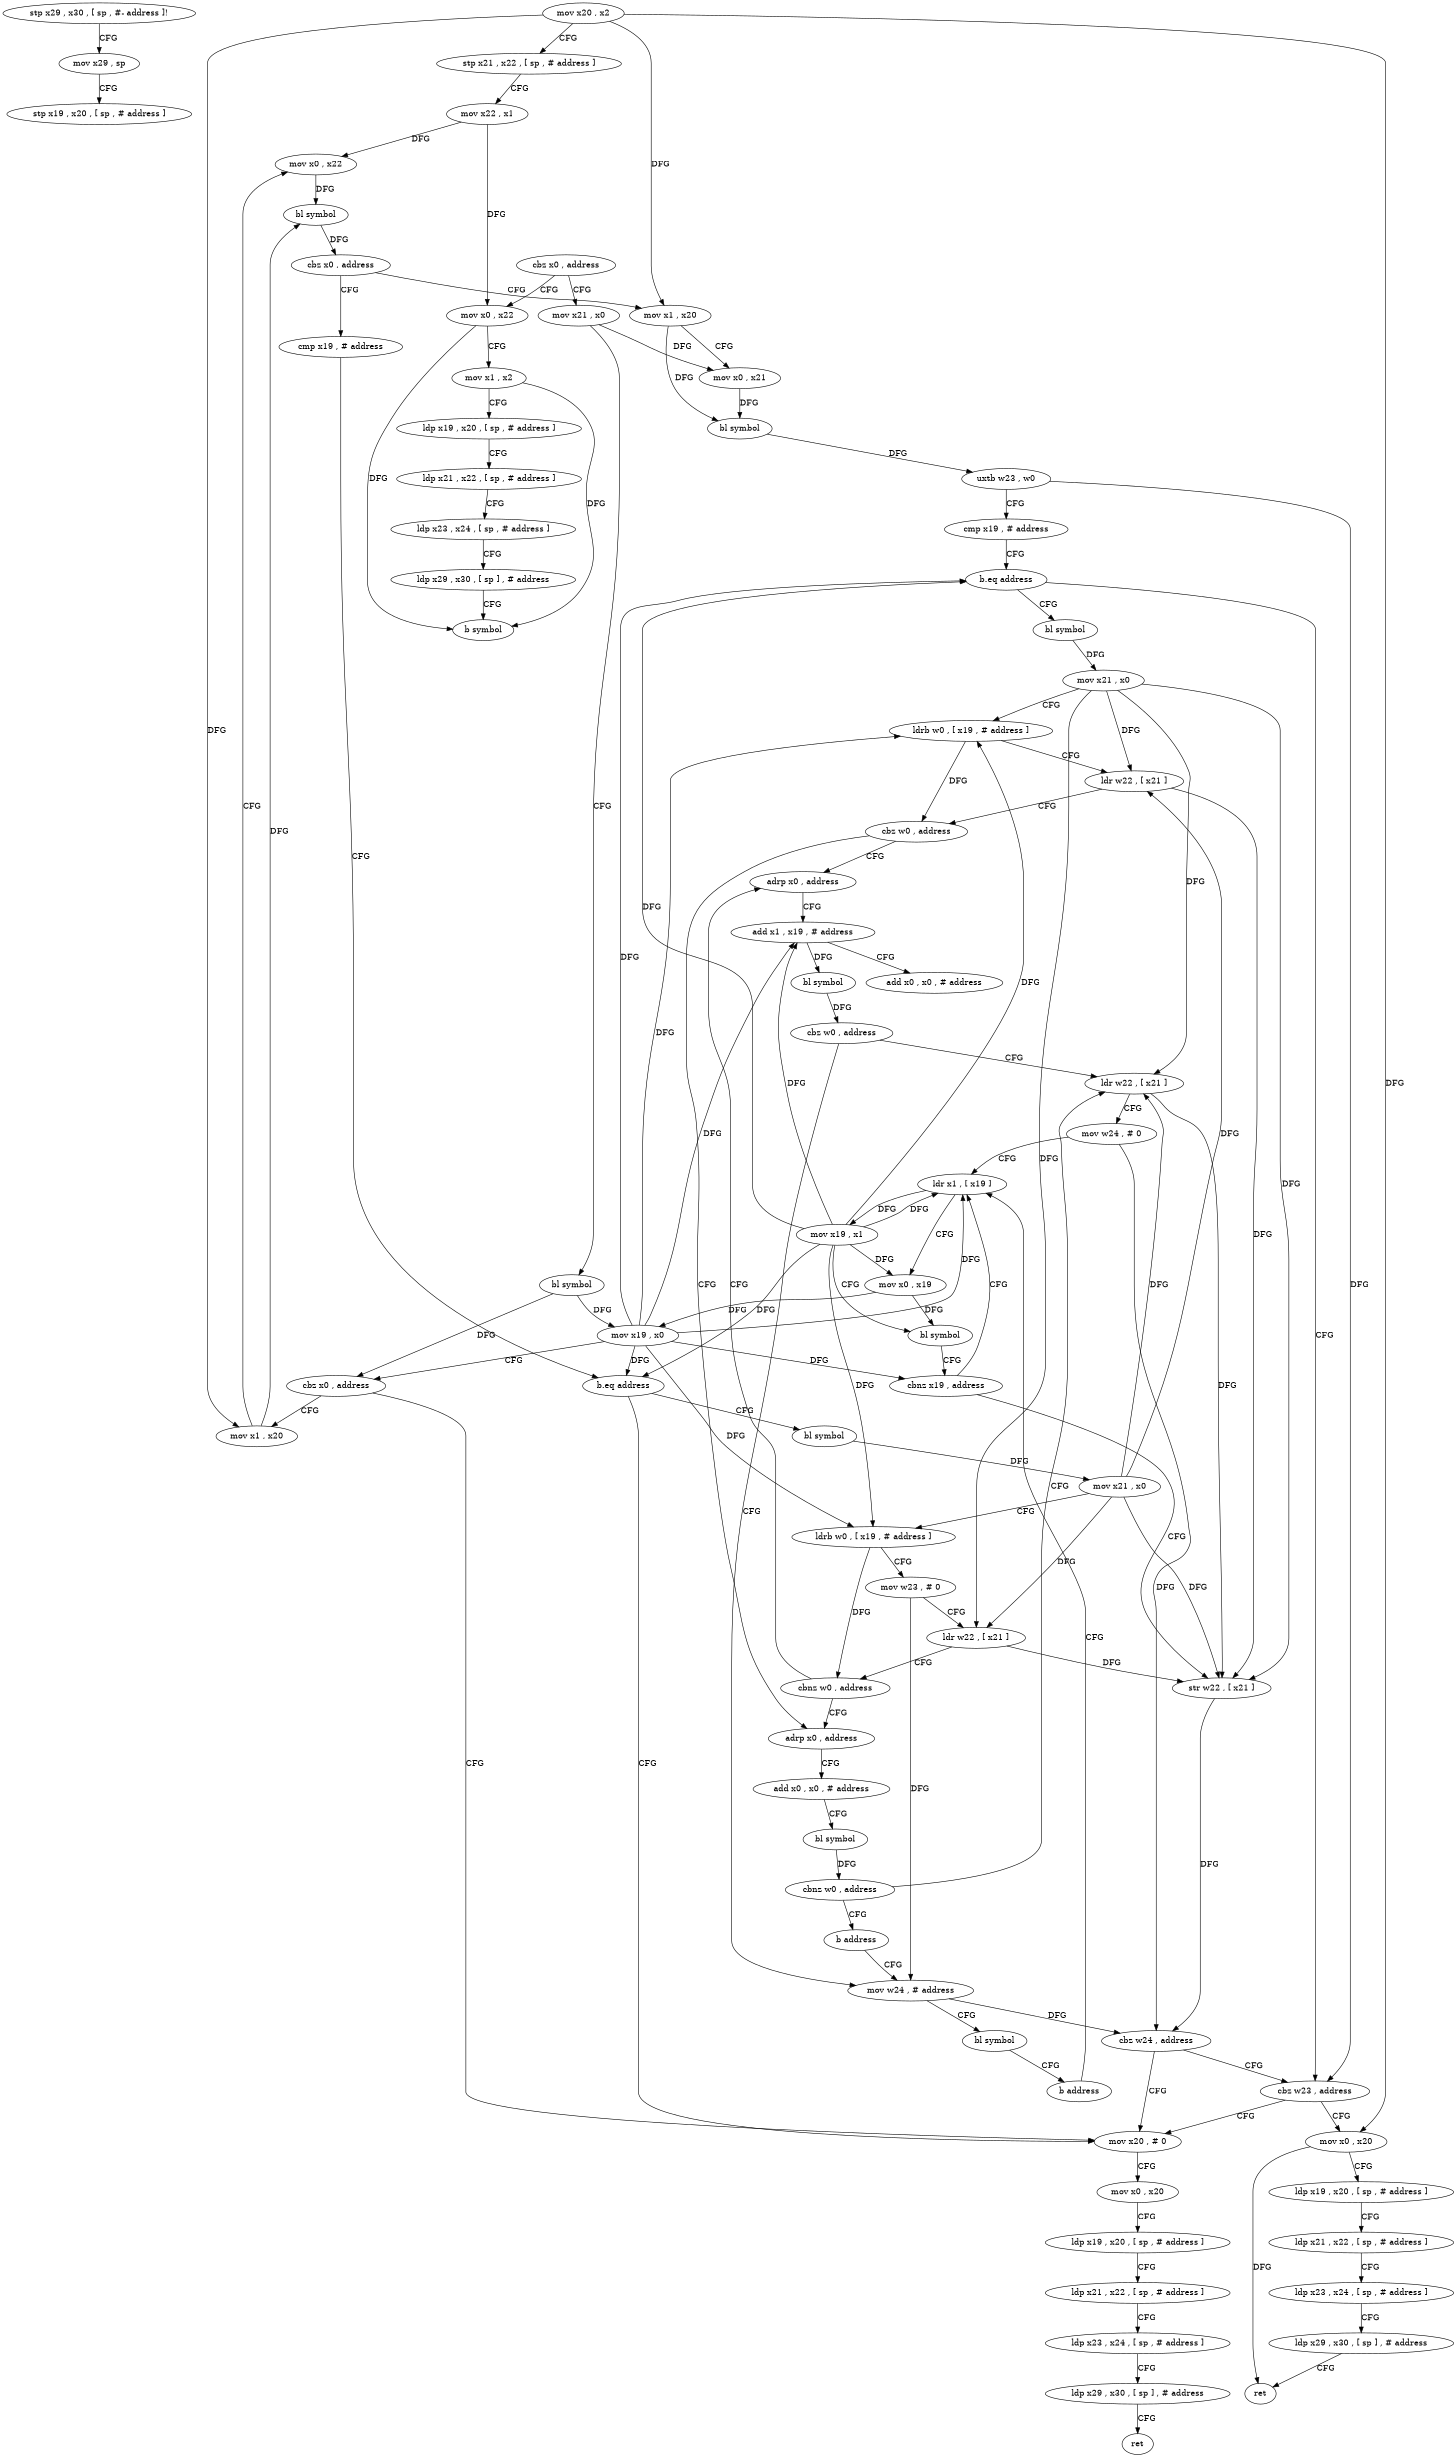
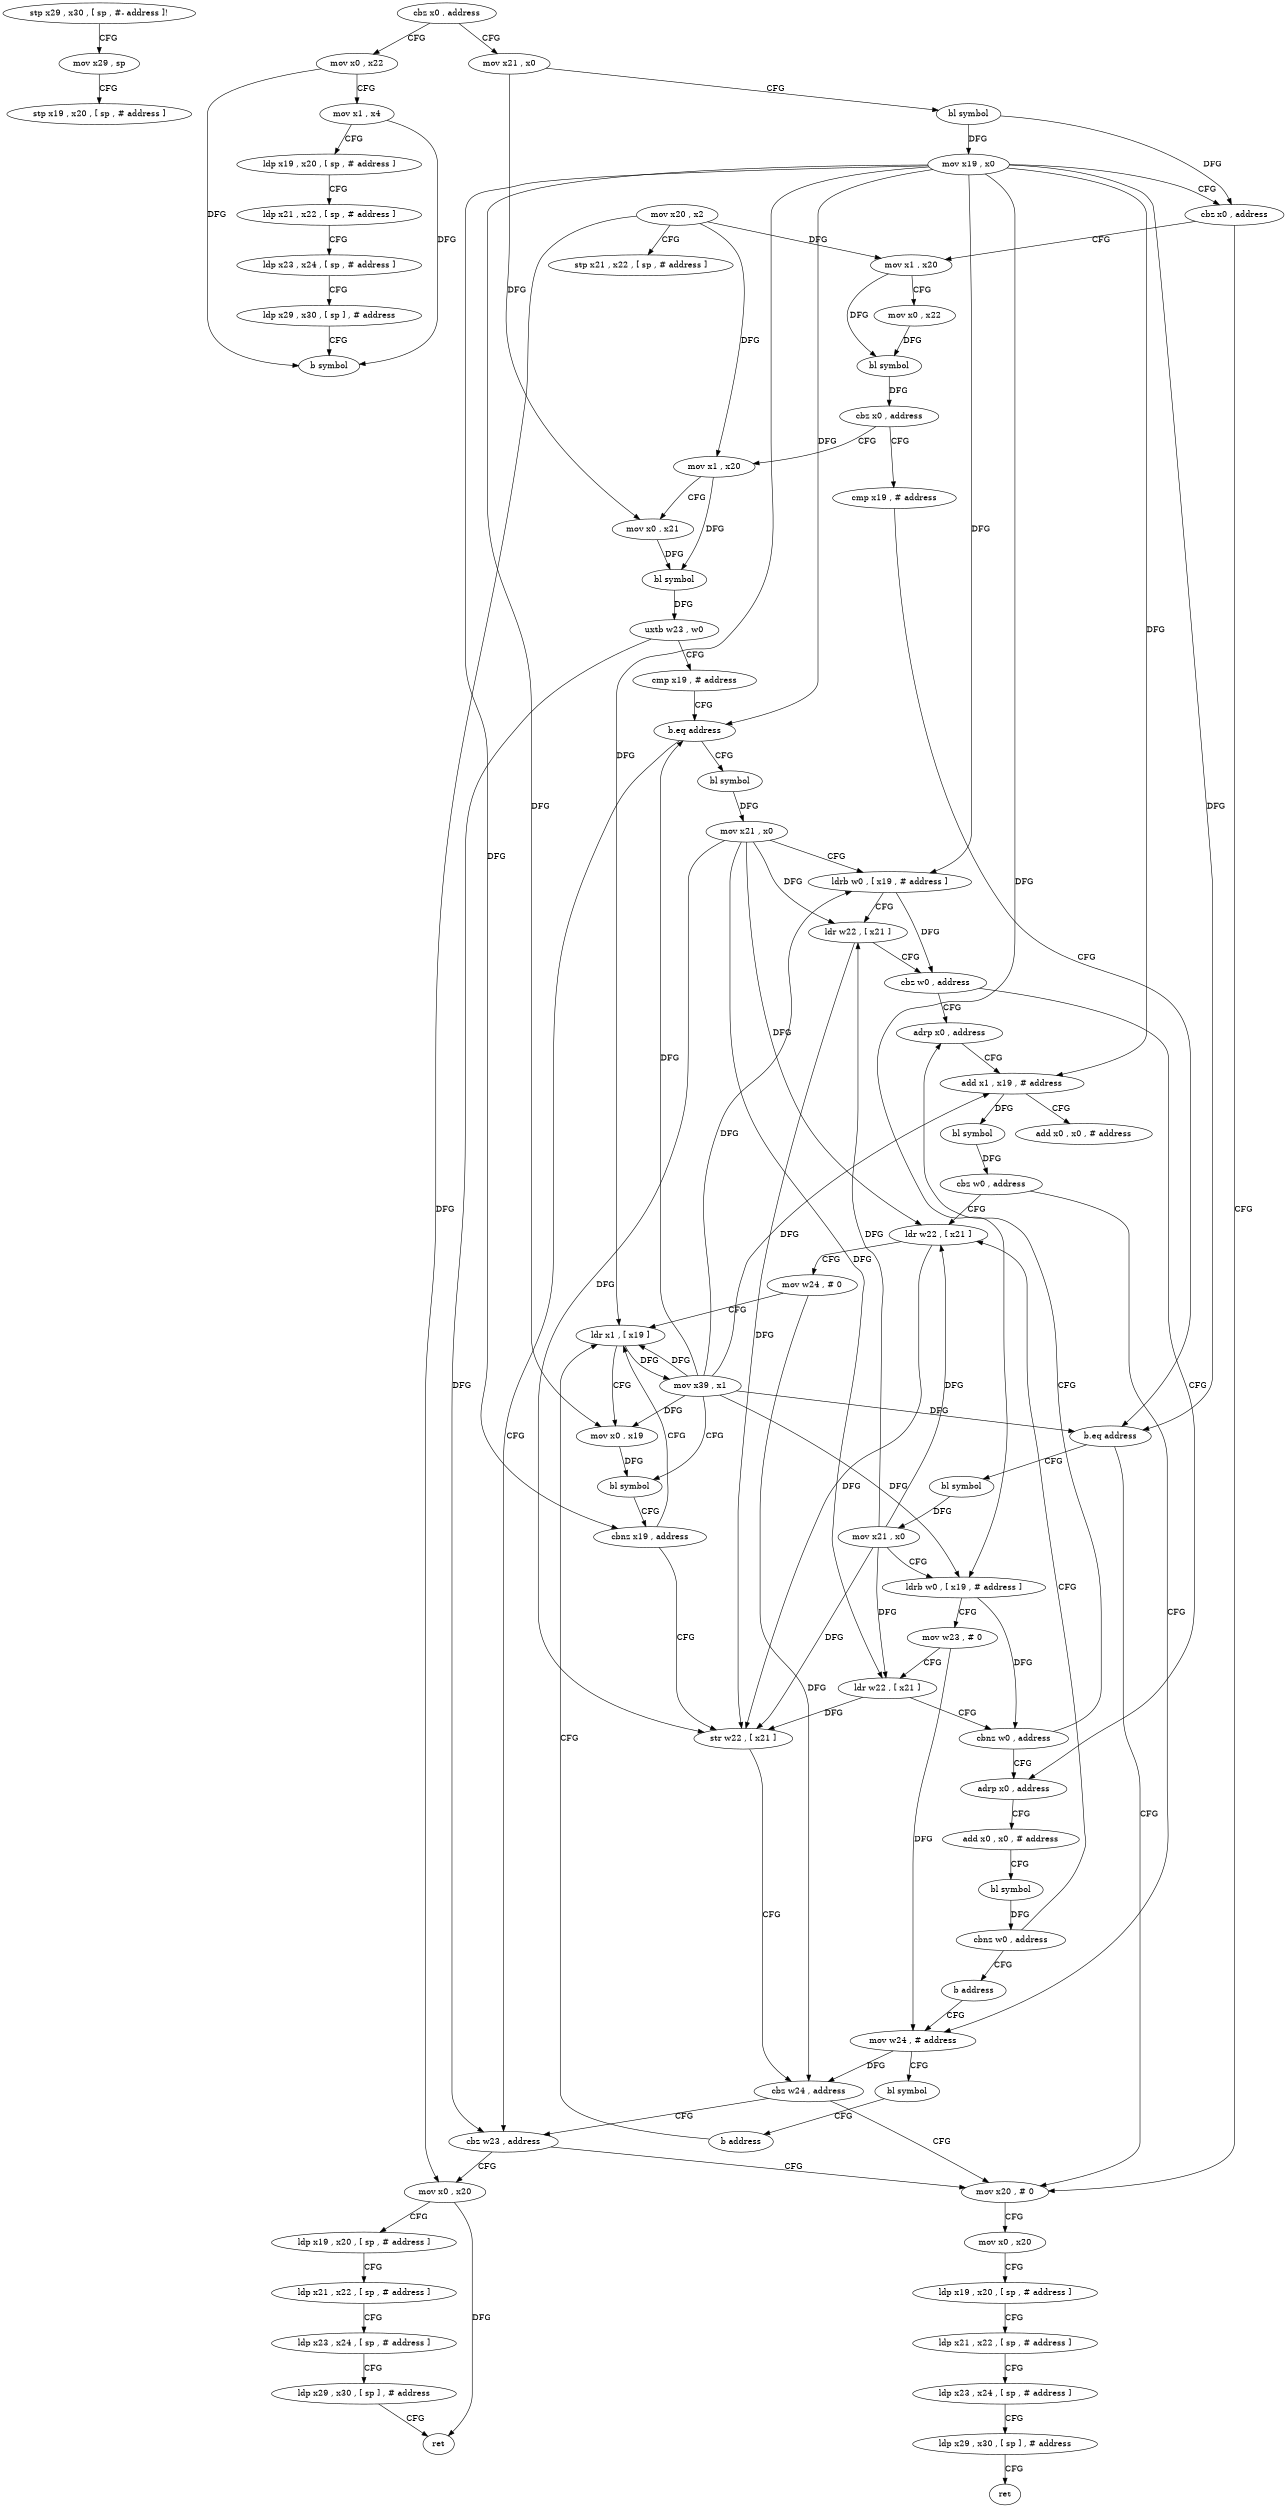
node "mov x22 , x1": removed
node "mov x1 , x2": label "mov x1 , x2" -> "mov x1 , x4"
node "mov x19 , x1": label "mov x19 , x1" -> "mov x39 , x1"
edge "mov x0 , x19" -> "mov x19 , x0": reversed
edge "str w22 , [ x21 ]" -> "cbz w24 , address": label "DFG" -> "CFG"
